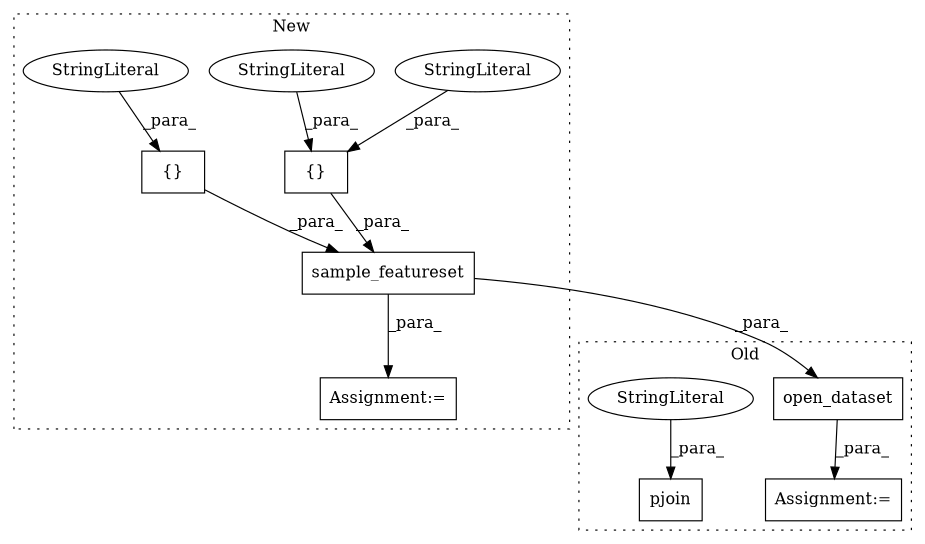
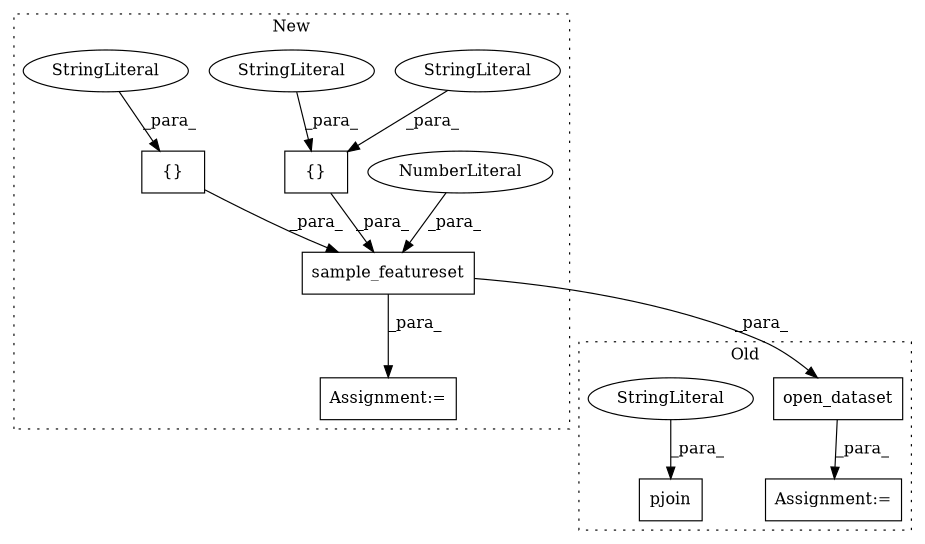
node "NumberLiteral": added
